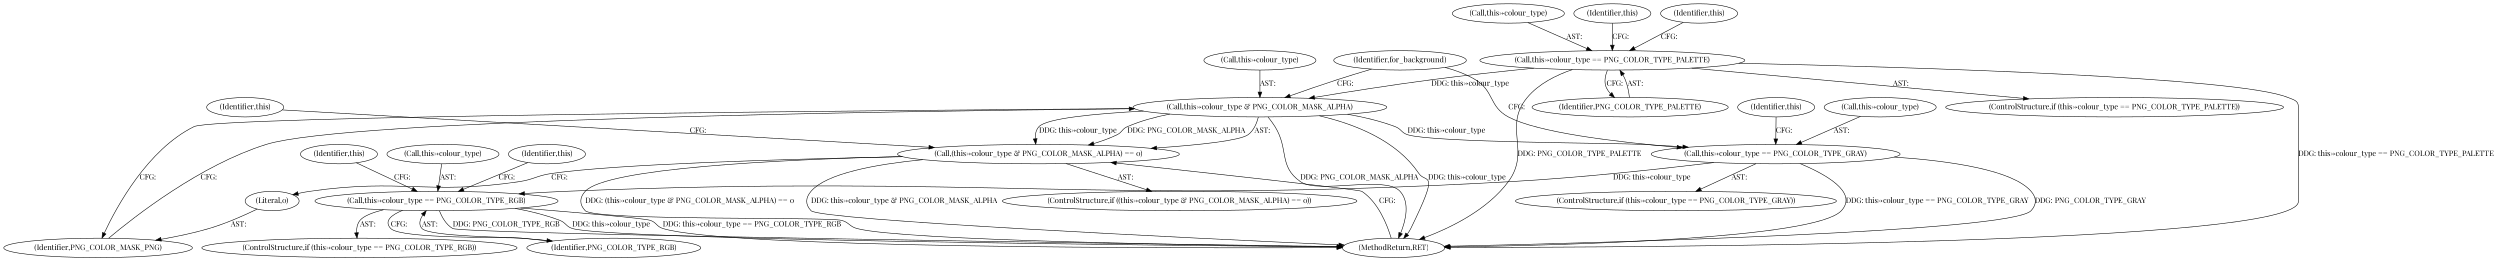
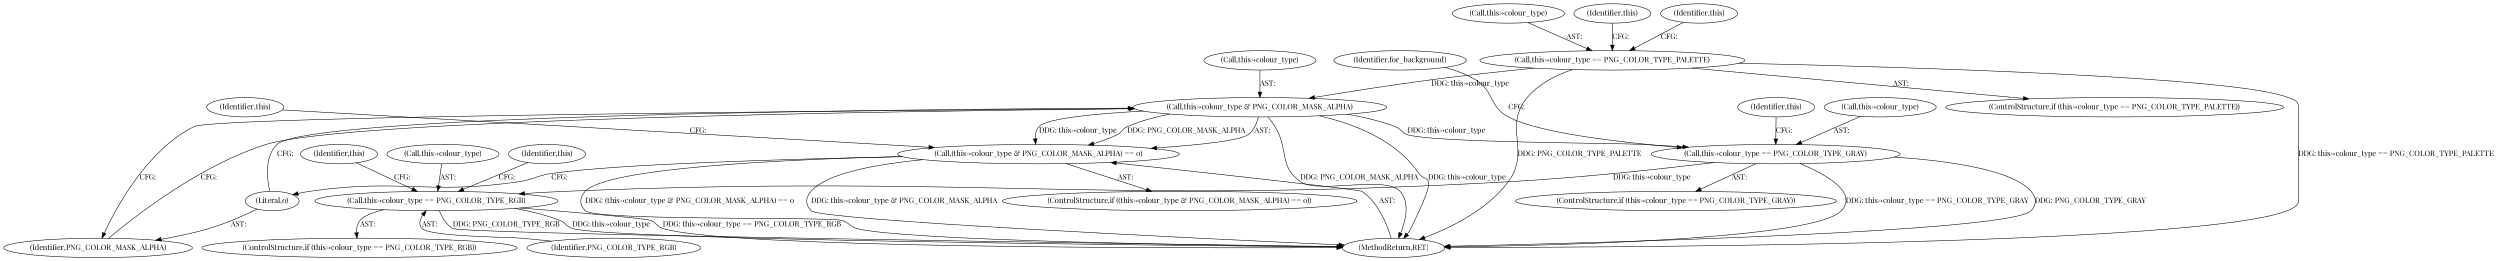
edge "(Identifier,for_background)" -> "(Call,this->colour_type & PNG_COLOR_MASK_ALPHA)": now "(Literal,0)" -> "(Call,this->colour_type & PNG_COLOR_MASK_ALPHA)"
node "(Identifier,PNG_COLOR_TYPE_PALETTE)": removed
edge "(MethodReturn,RET)" -> "(Call,(this->colour_type & PNG_COLOR_MASK_ALPHA) == 0)": label "CFG: " -> "AST: "
edge "(Call,this->colour_type == PNG_COLOR_TYPE_RGB)" -> "(Identifier,PNG_COLOR_TYPE_RGB)": removed, label "CFG:"
node "(Identifier,PNG_COLOR_MASK_PNG)": label "(Identifier,PNG_COLOR_MASK_PNG)" -> "(Identifier,PNG_COLOR_MASK_ALPHA)"
